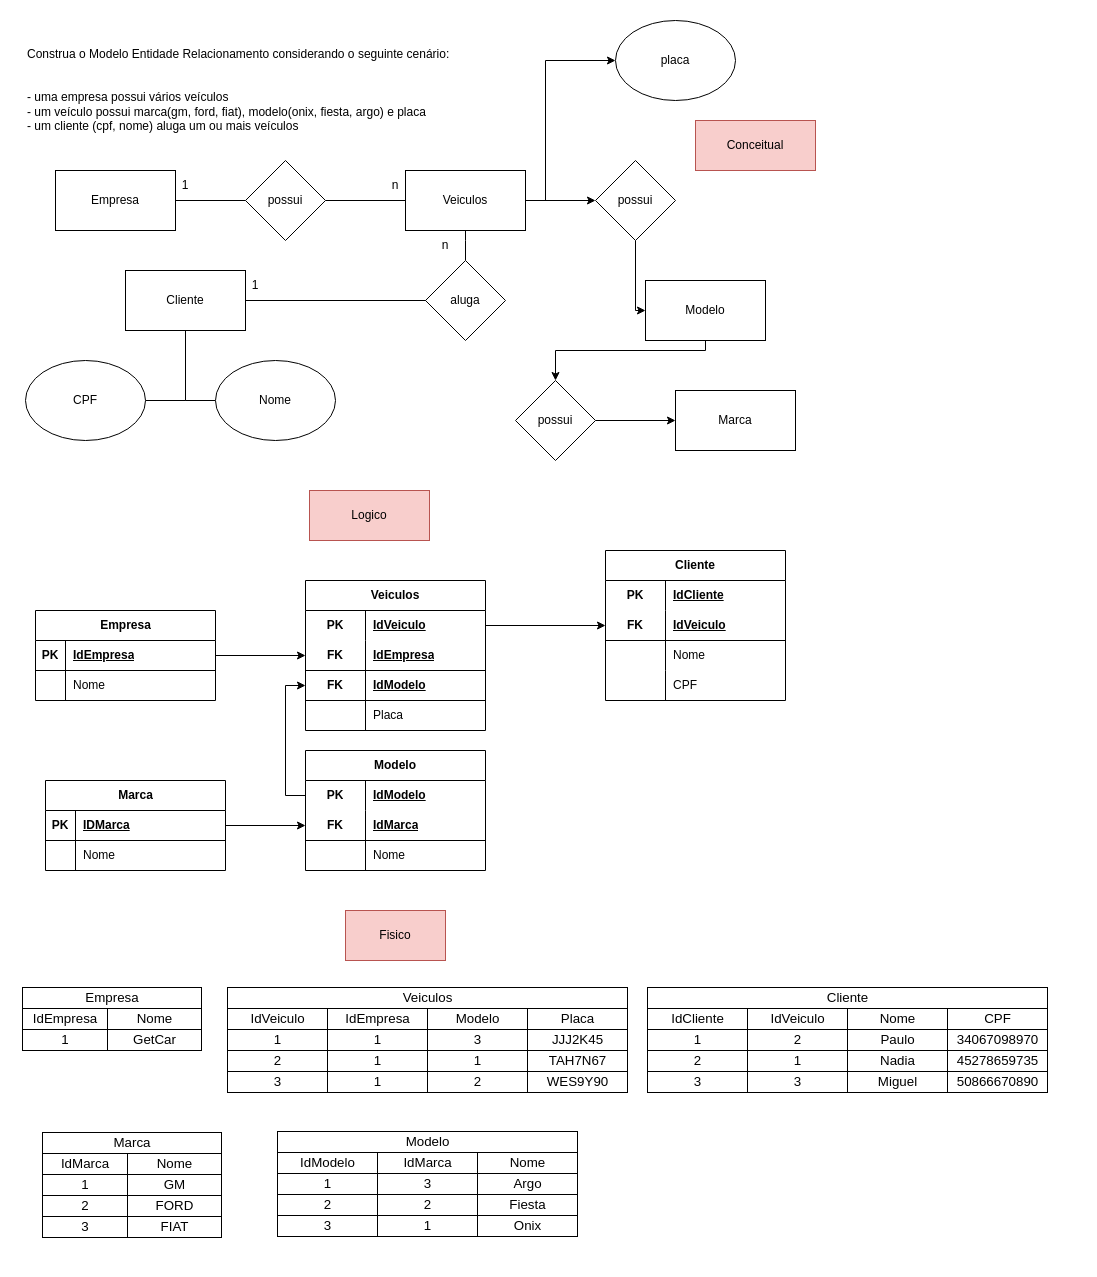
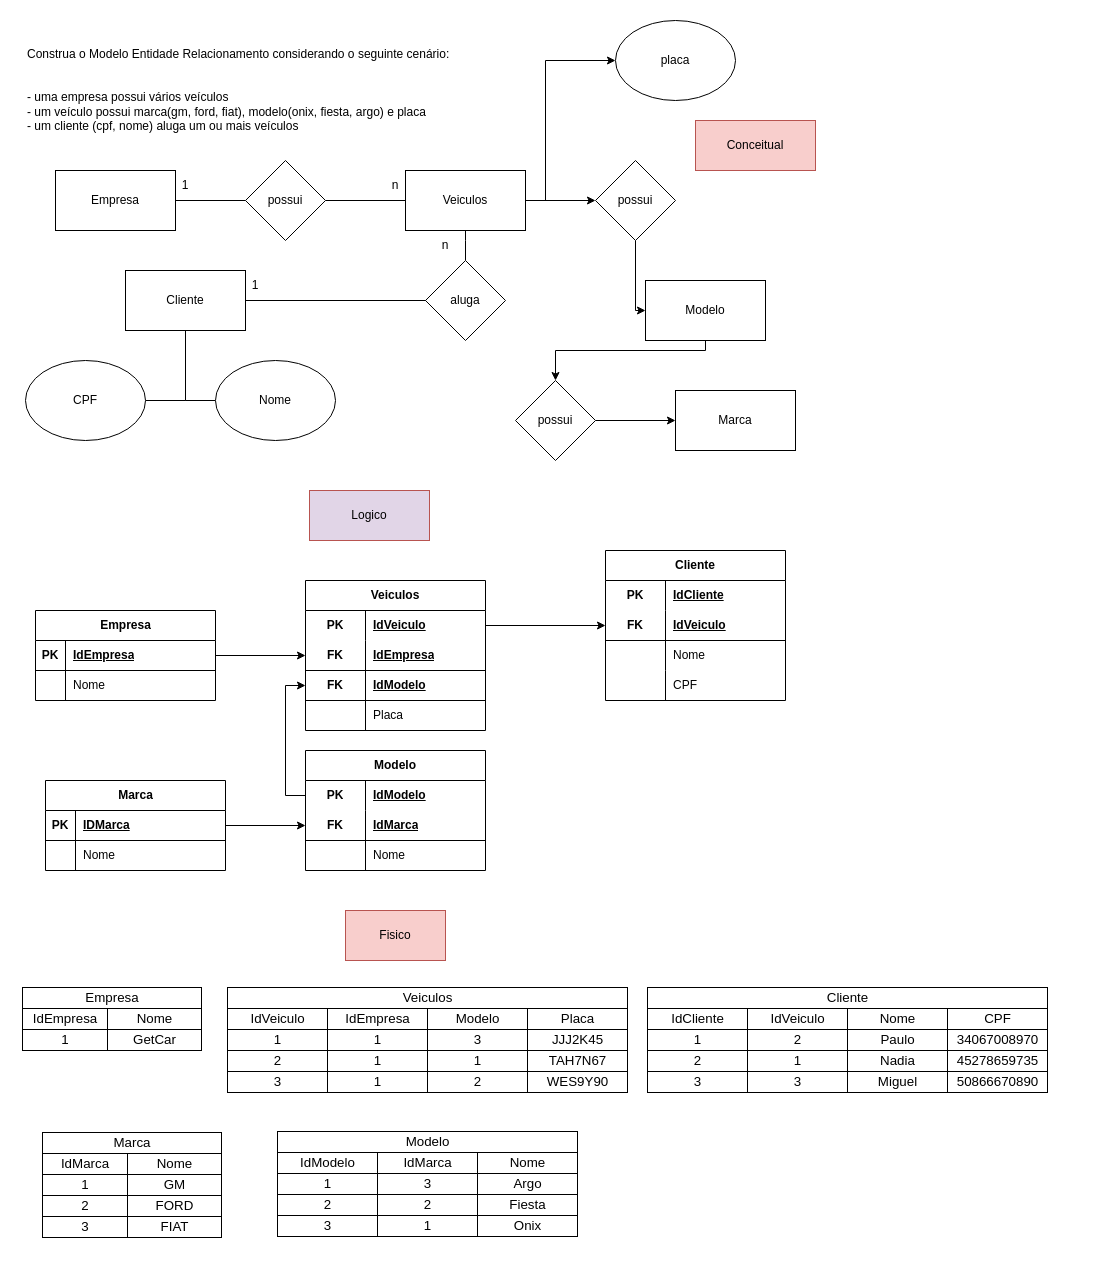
node "Logico": fillcolor #f8cecc -> #e1d5e7
node "Cliente IdCliente IdVeiculo Nome CPF 1 2 Paulo 34067098970 2 1 Nadia 45278659735 3 3 Miguel 50866670890": label "Cliente IdCliente IdVeiculo Nome CPF 1 2 Paulo 34067098970 2 1 Nadia 45278659735 3 3 Miguel 50866670890" -> "Cliente IdCliente IdVeiculo Nome CPF 1 2 Paulo 34067008970 2 1 Nadia 45278659735 3 3 Miguel 50866670890"
